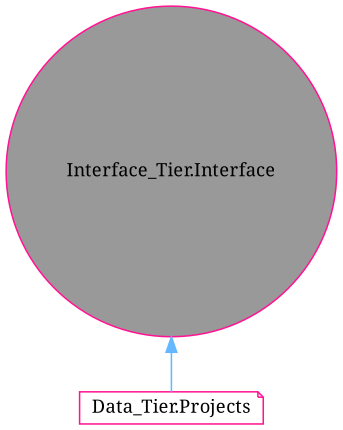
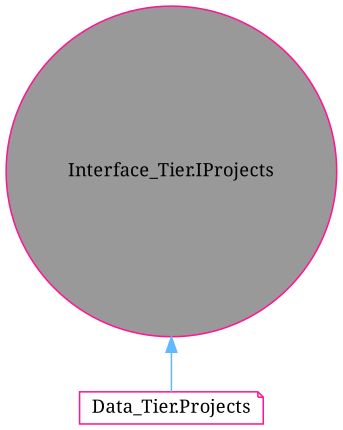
node "Interface_Tier.Interface": label "Interface_Tier.Interface" -> "Interface_Tier.IProjects"
